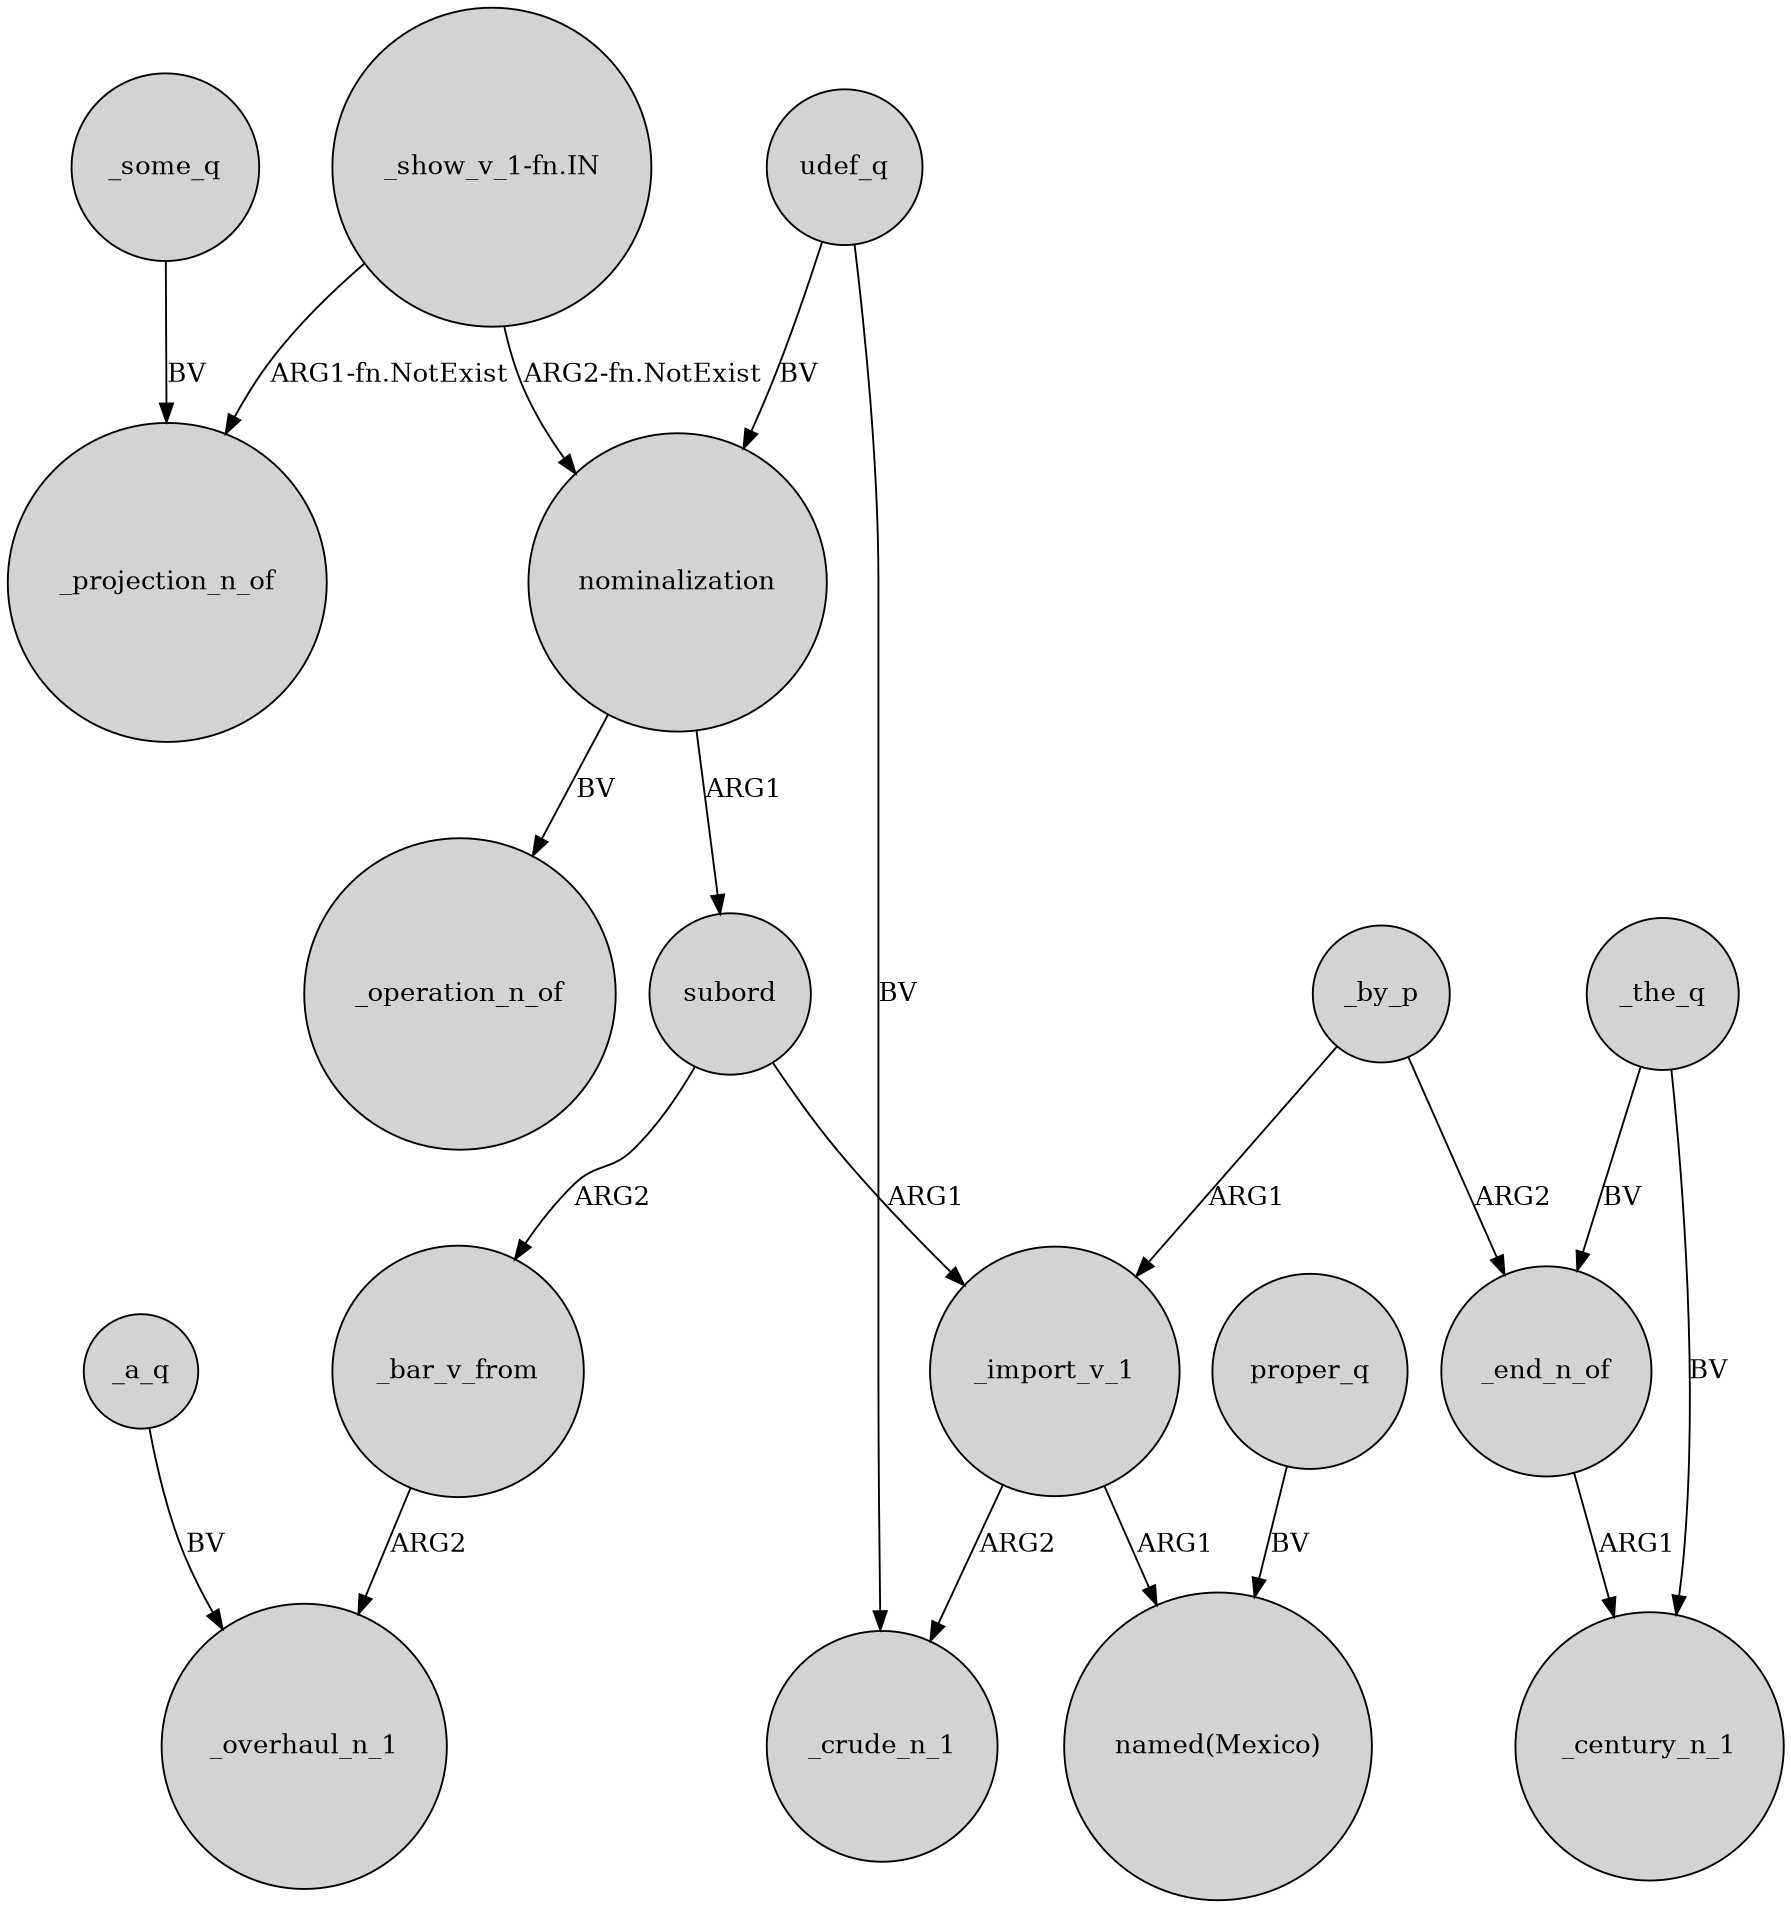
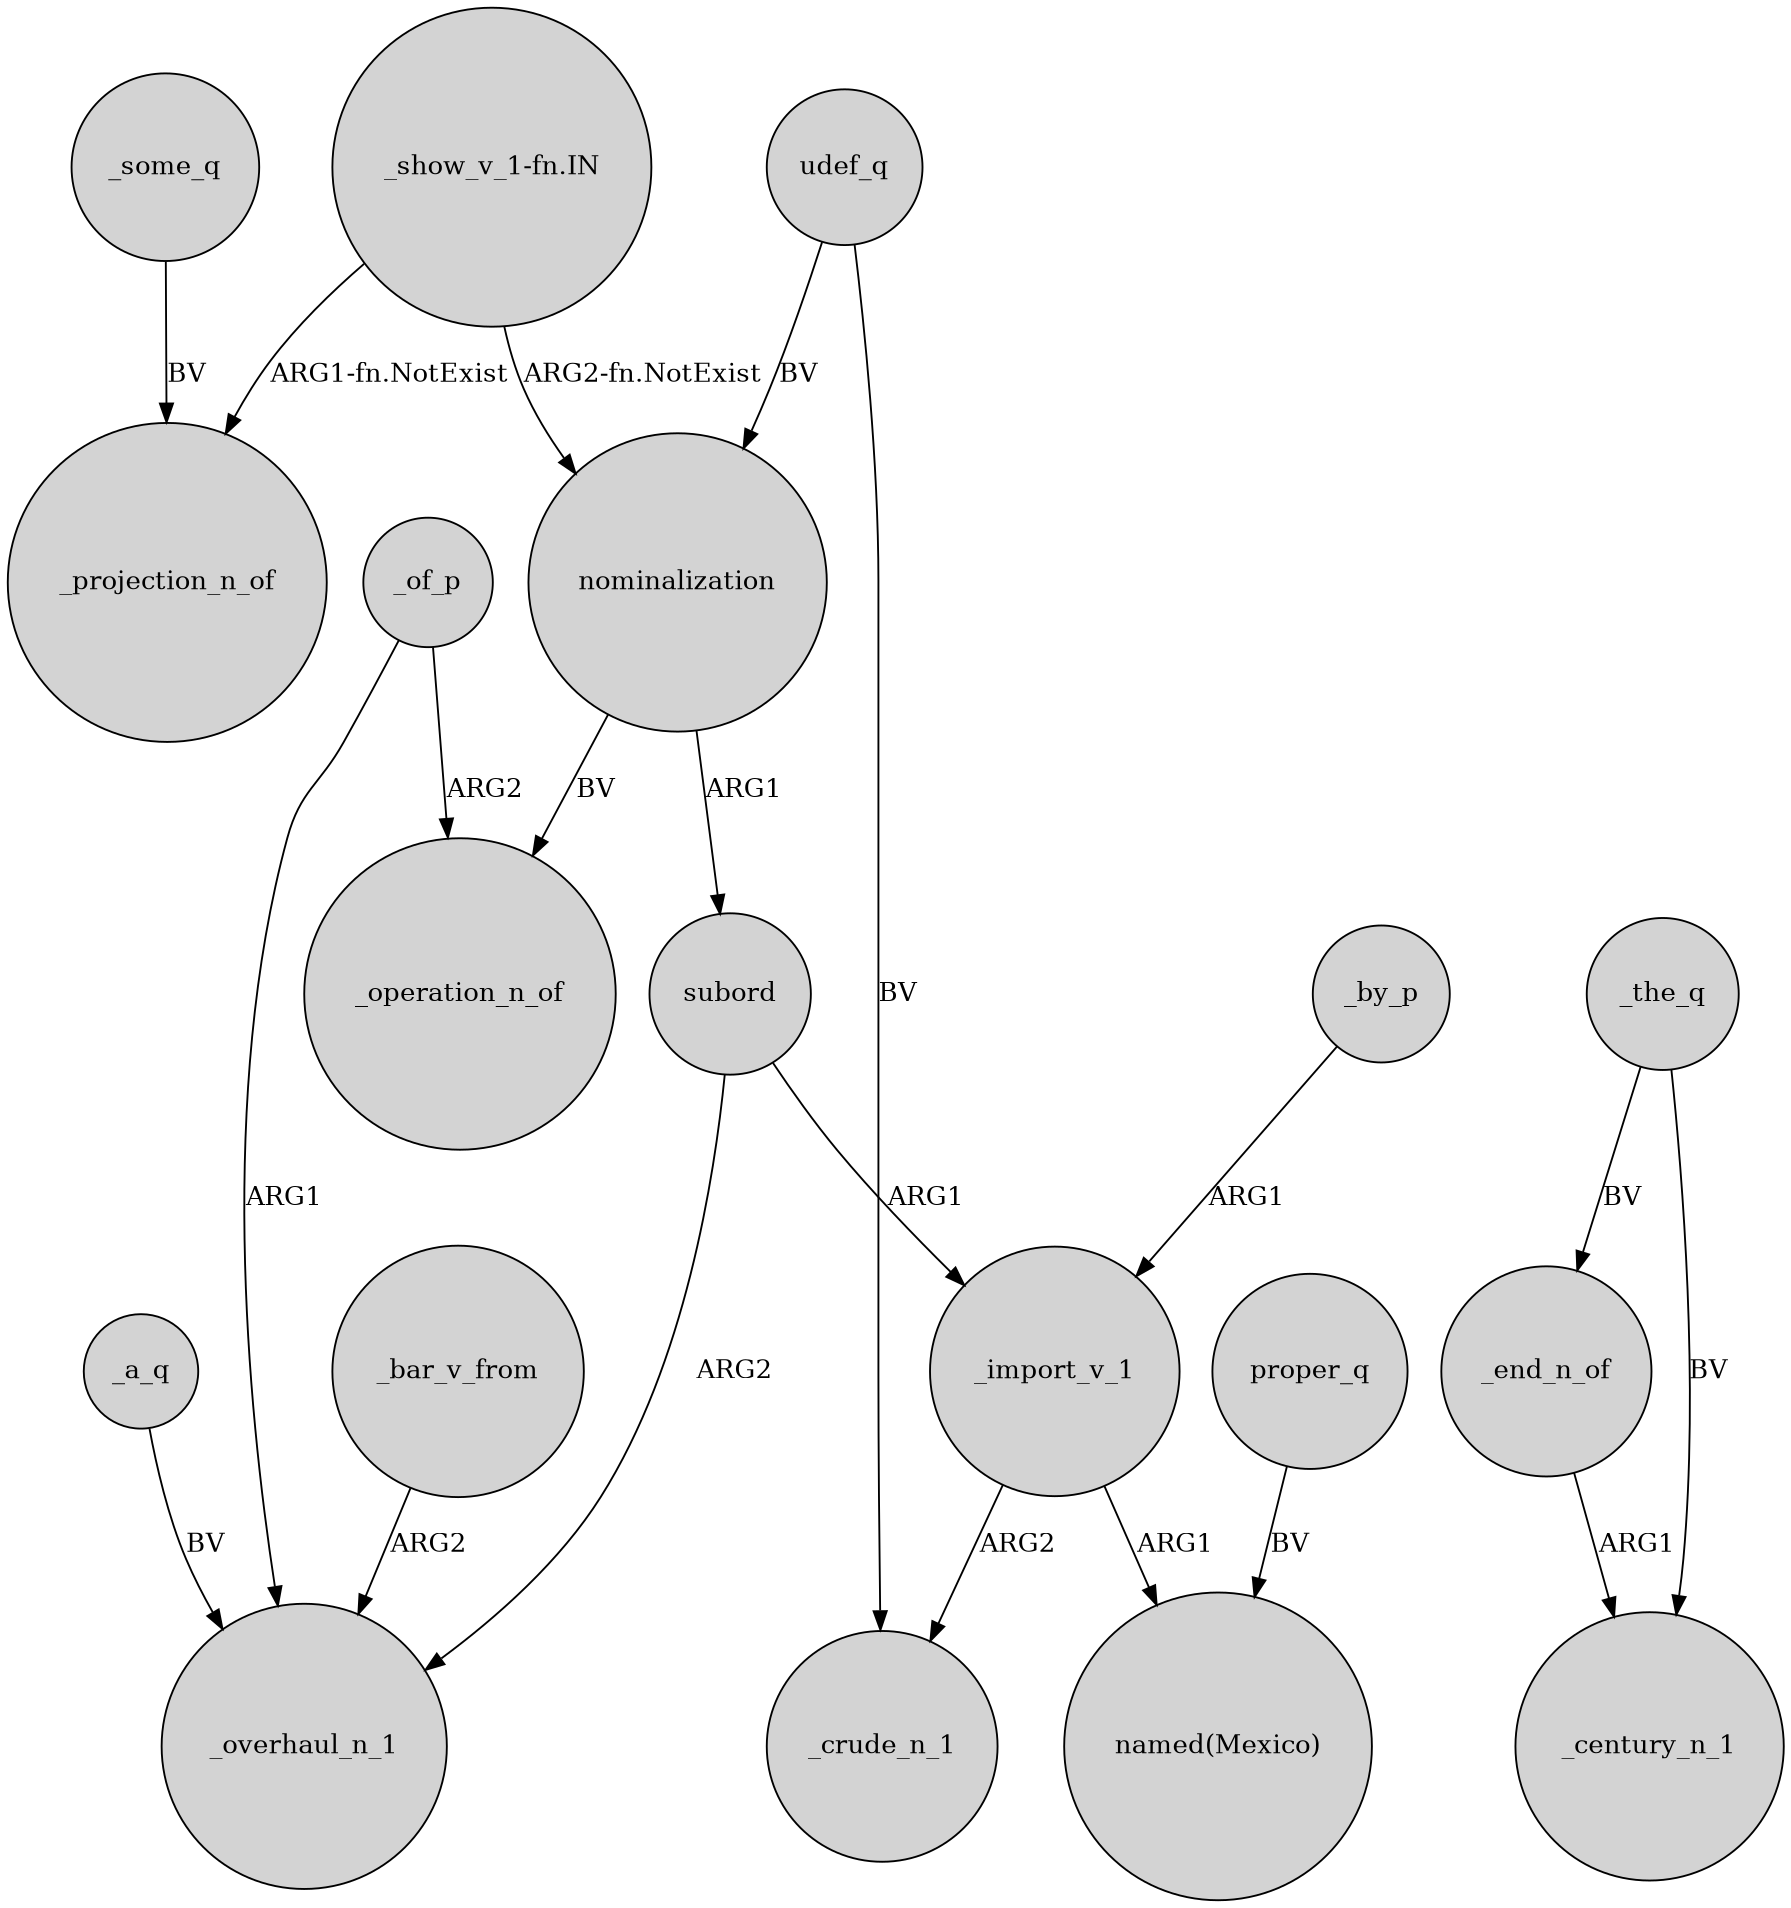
node "_of_p": added
edge "_by_p" -> "_end_n_of": removed, label "ARG2"
edge "subord" -> "_bar_v_from": now "subord" -> "_overhaul_n_1"
